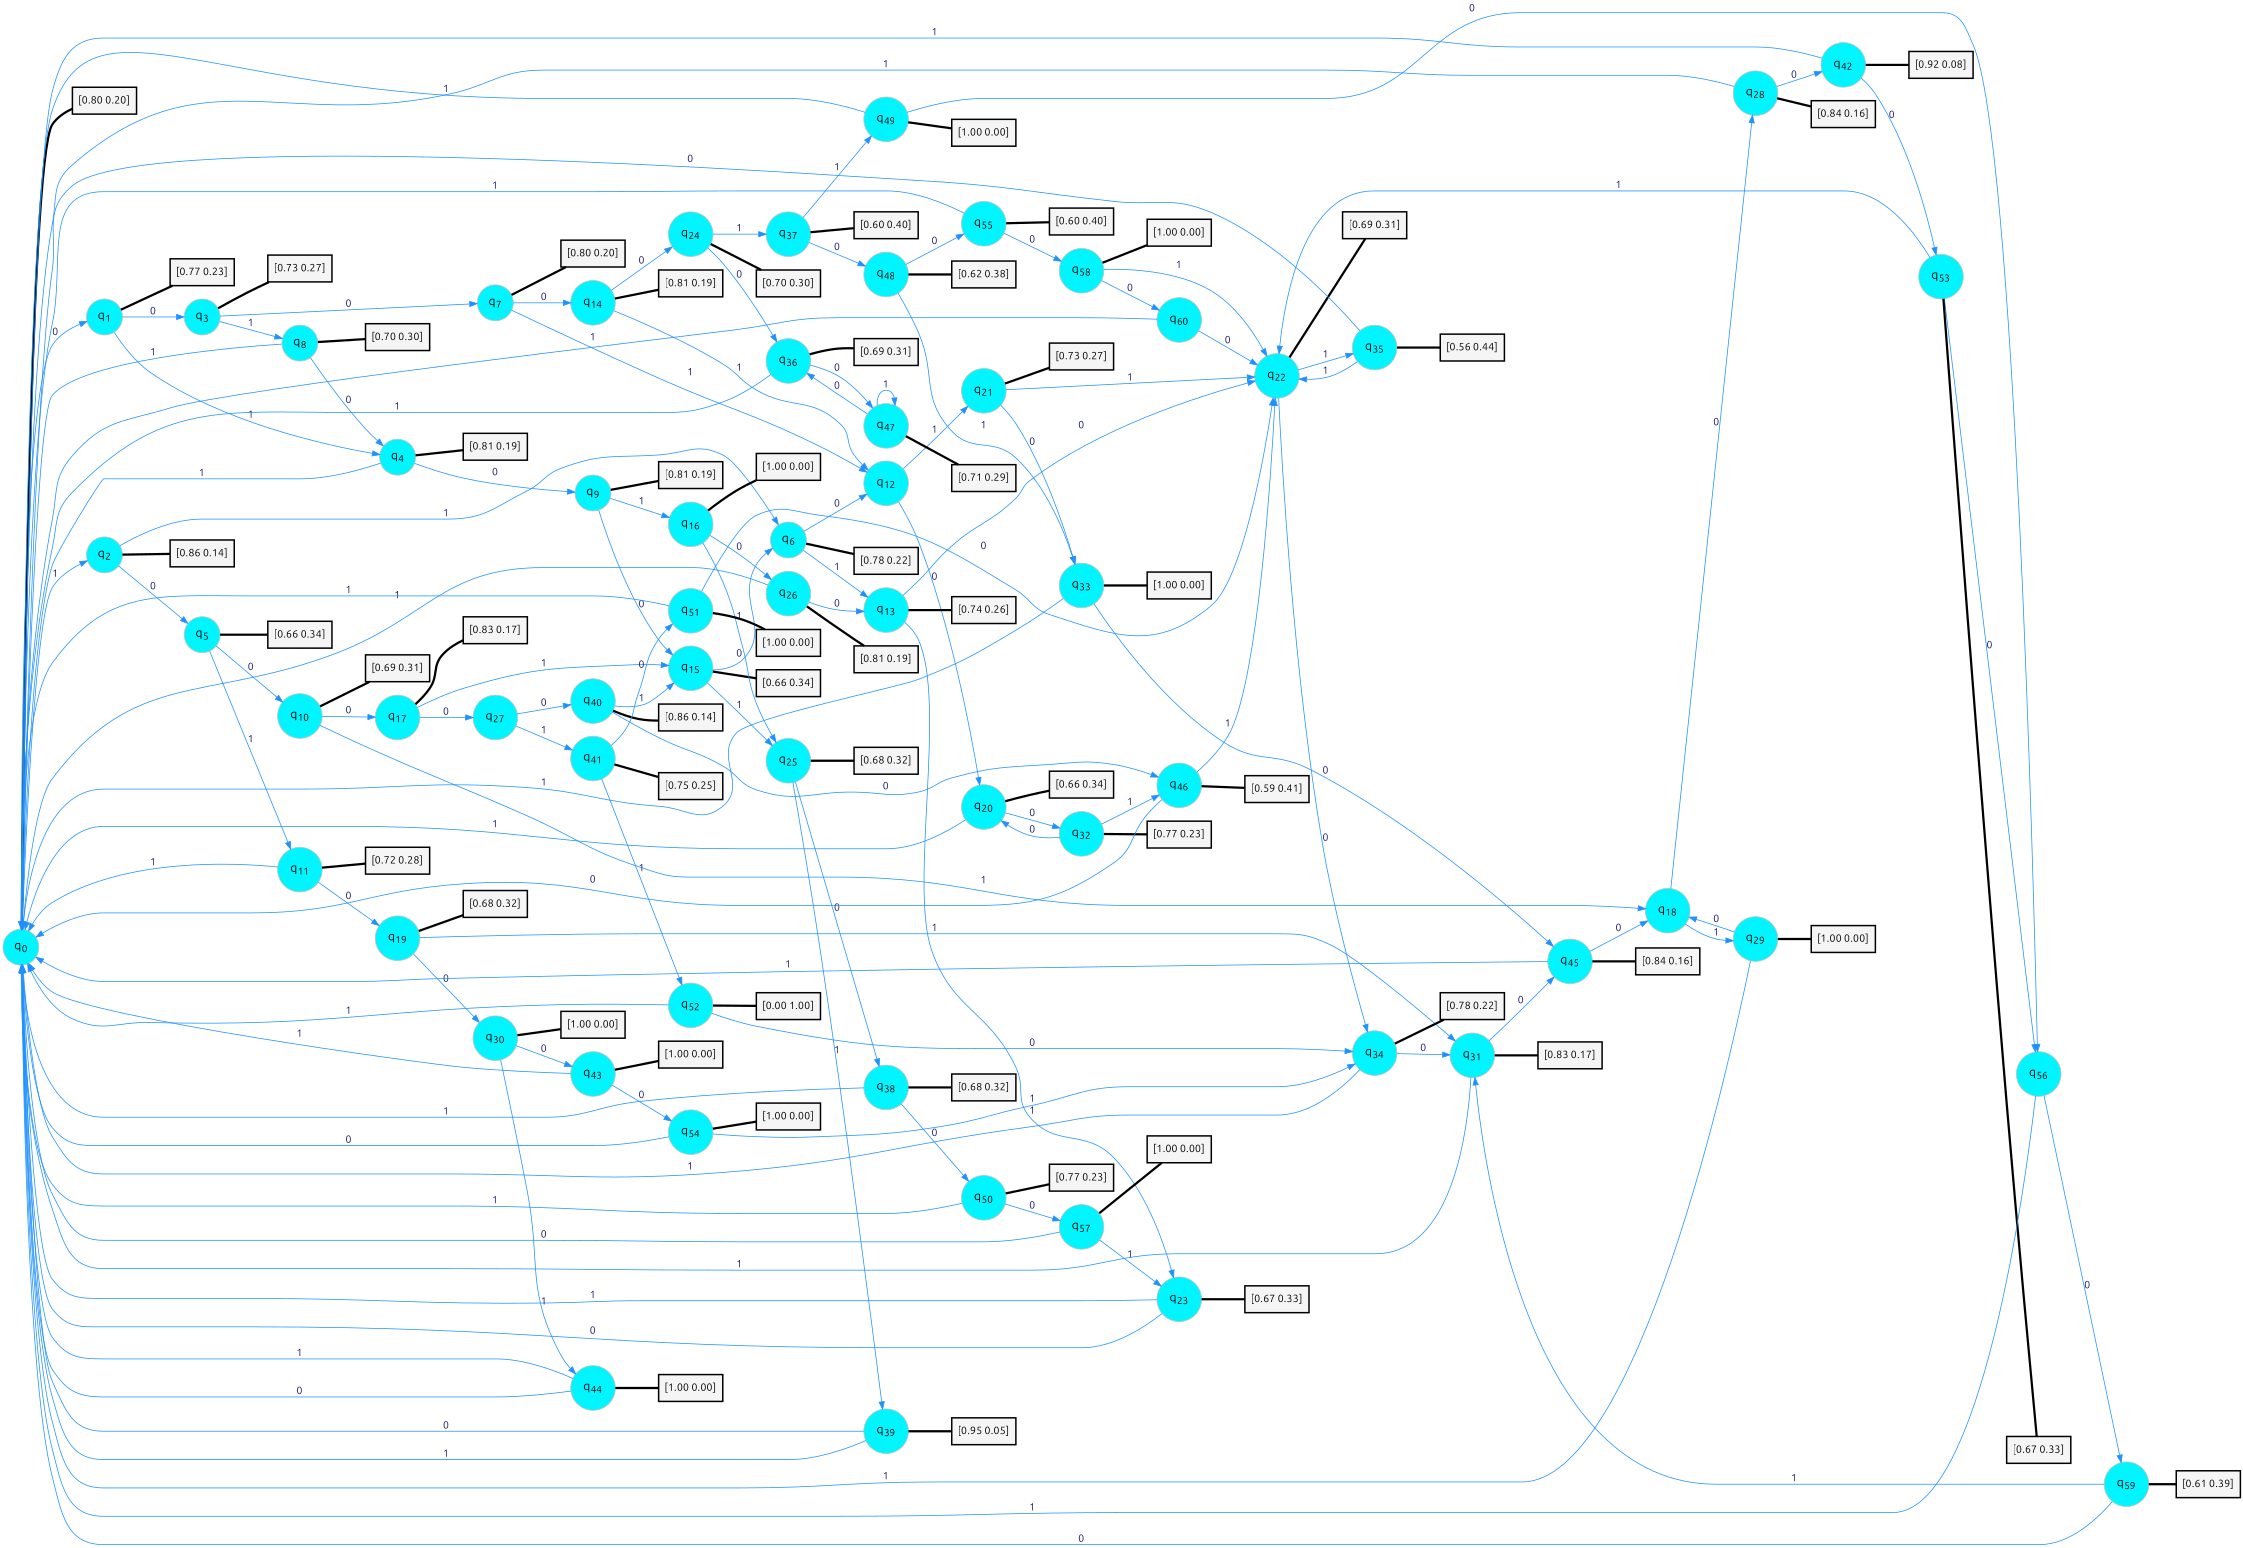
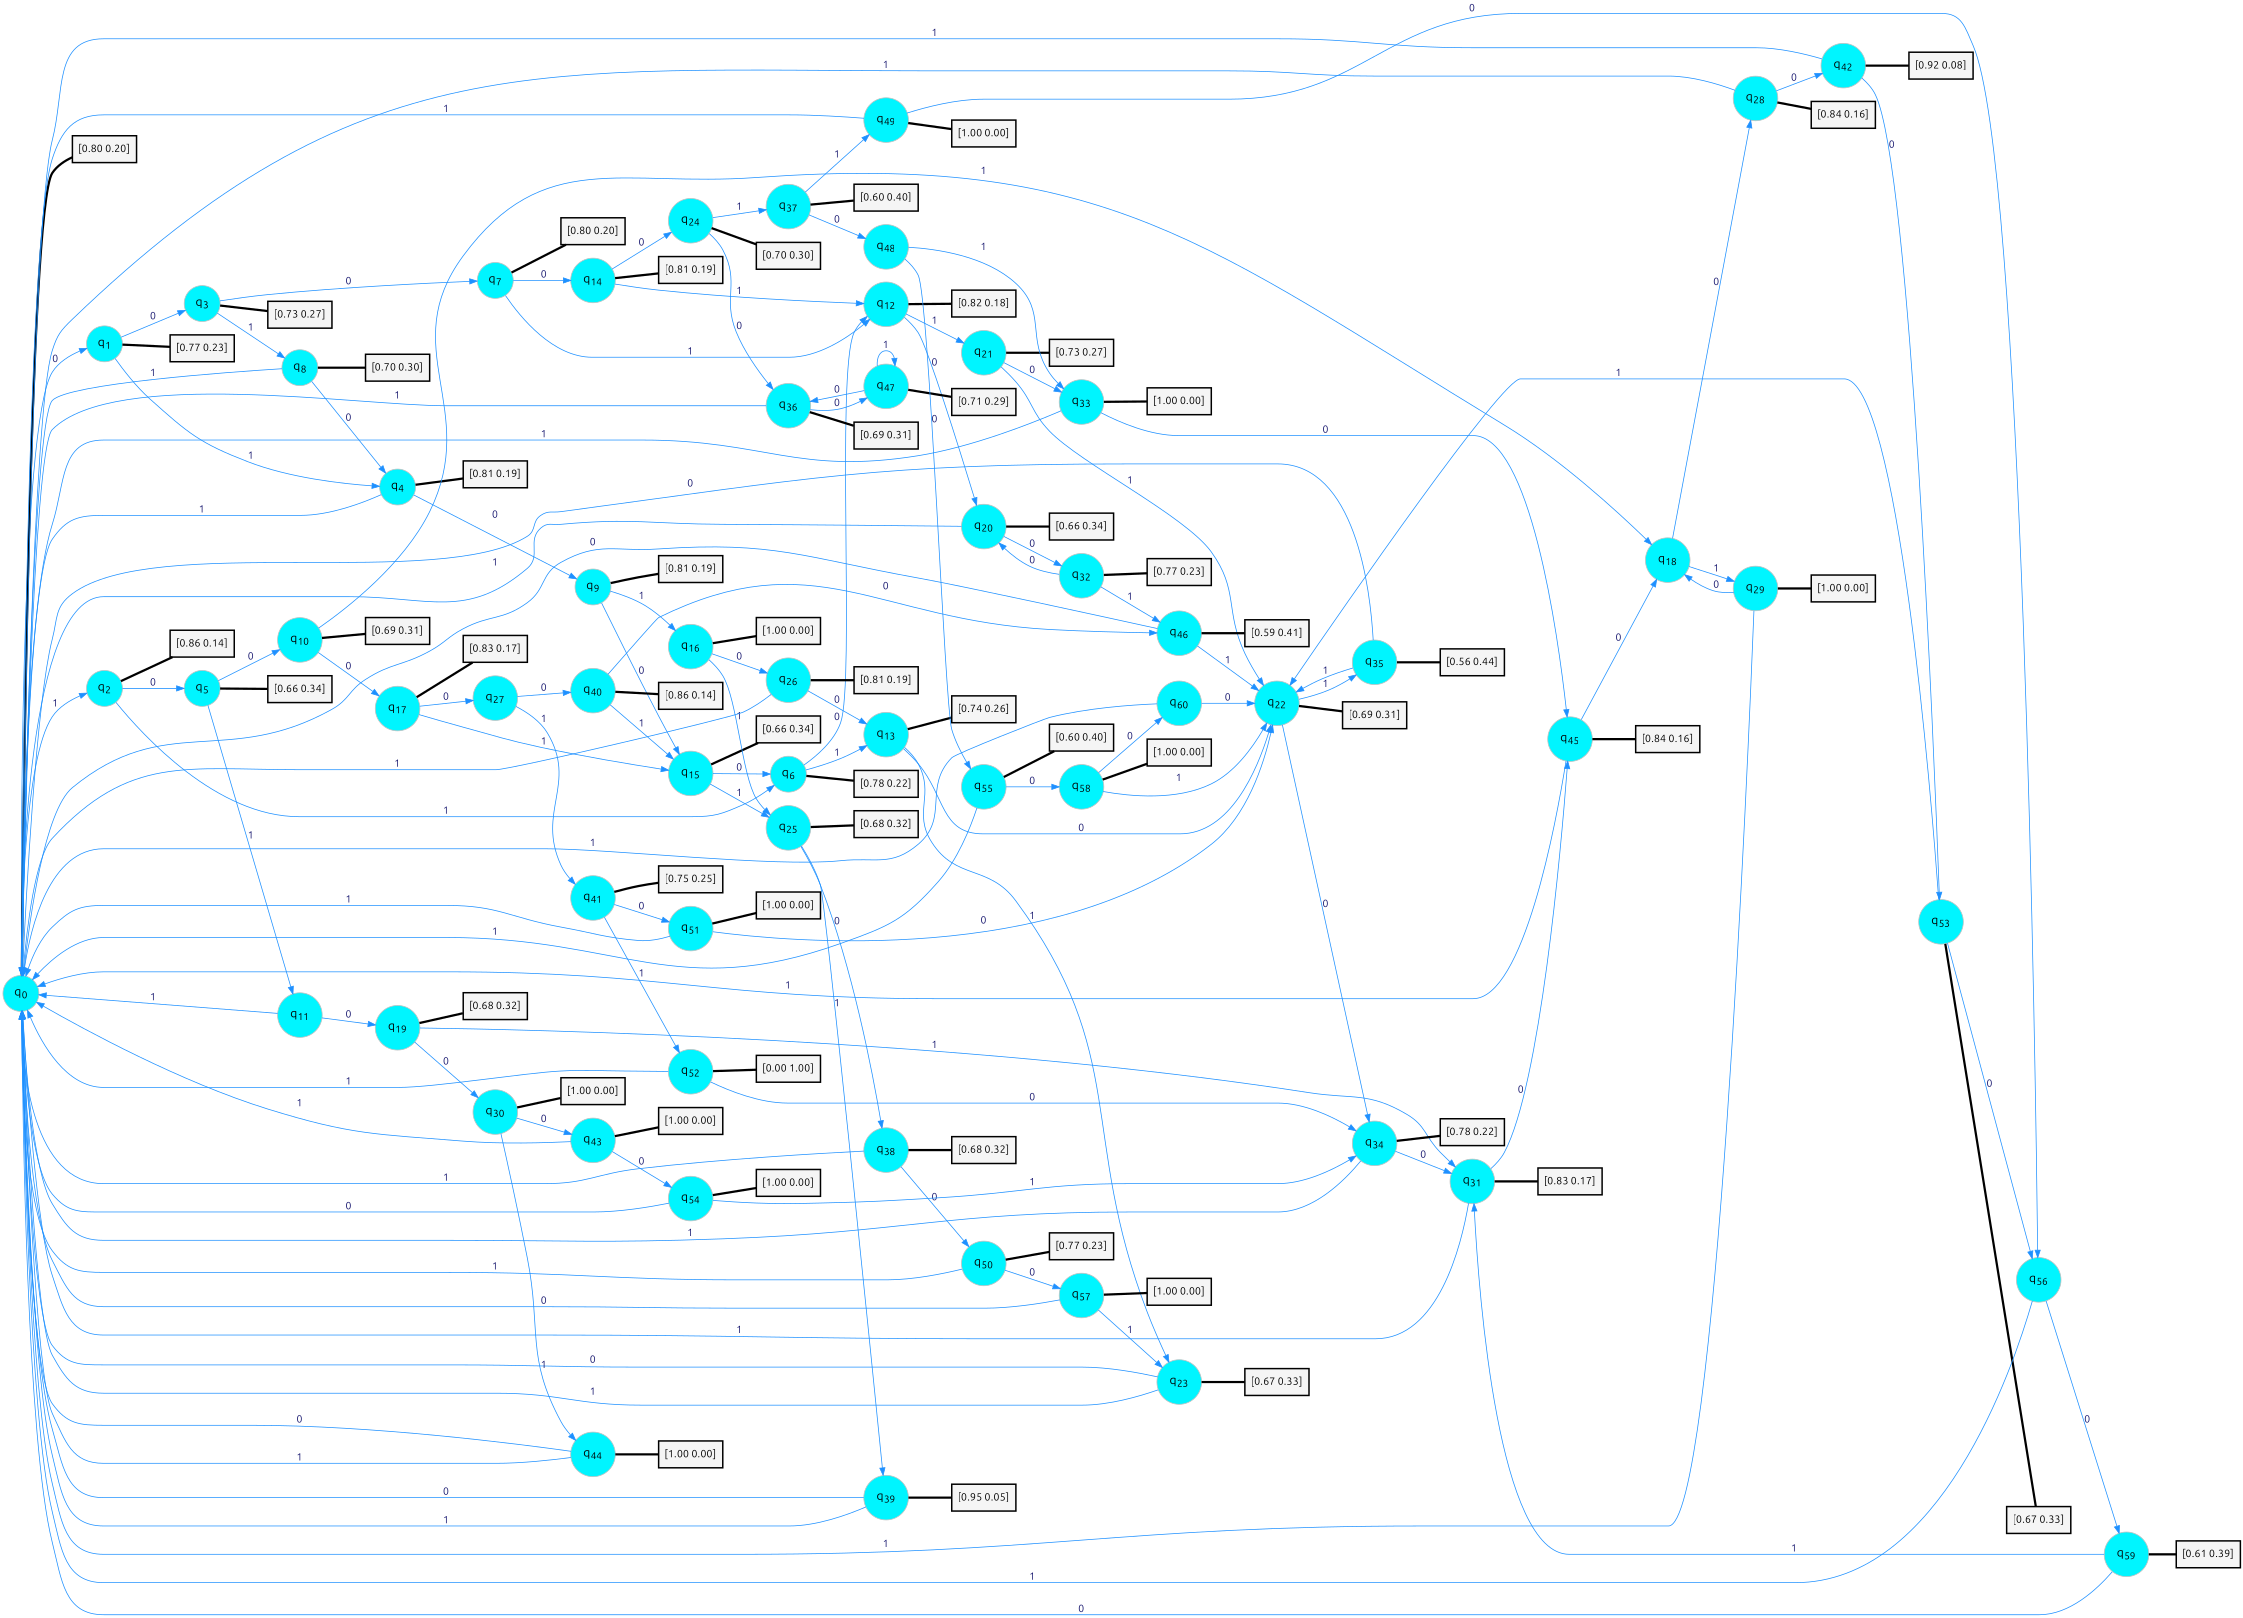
node "[0.62 0.38]": removed
node "[0.82 0.18]": added
node "[0.72 0.28]": removed
